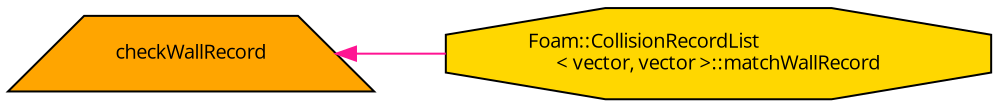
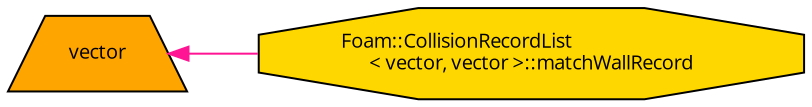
node "checkWallRecord": label "checkWallRecord" -> "vector"
